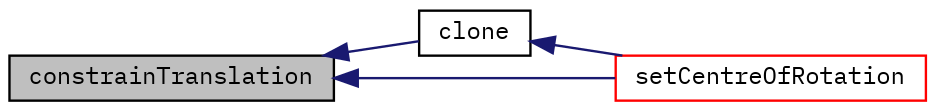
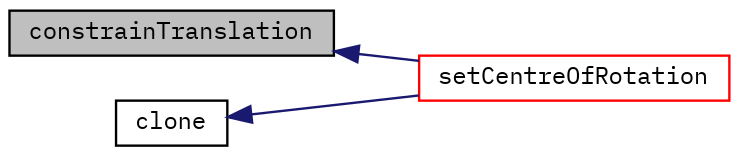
edge "clone" -> "constrainTranslation": removed
